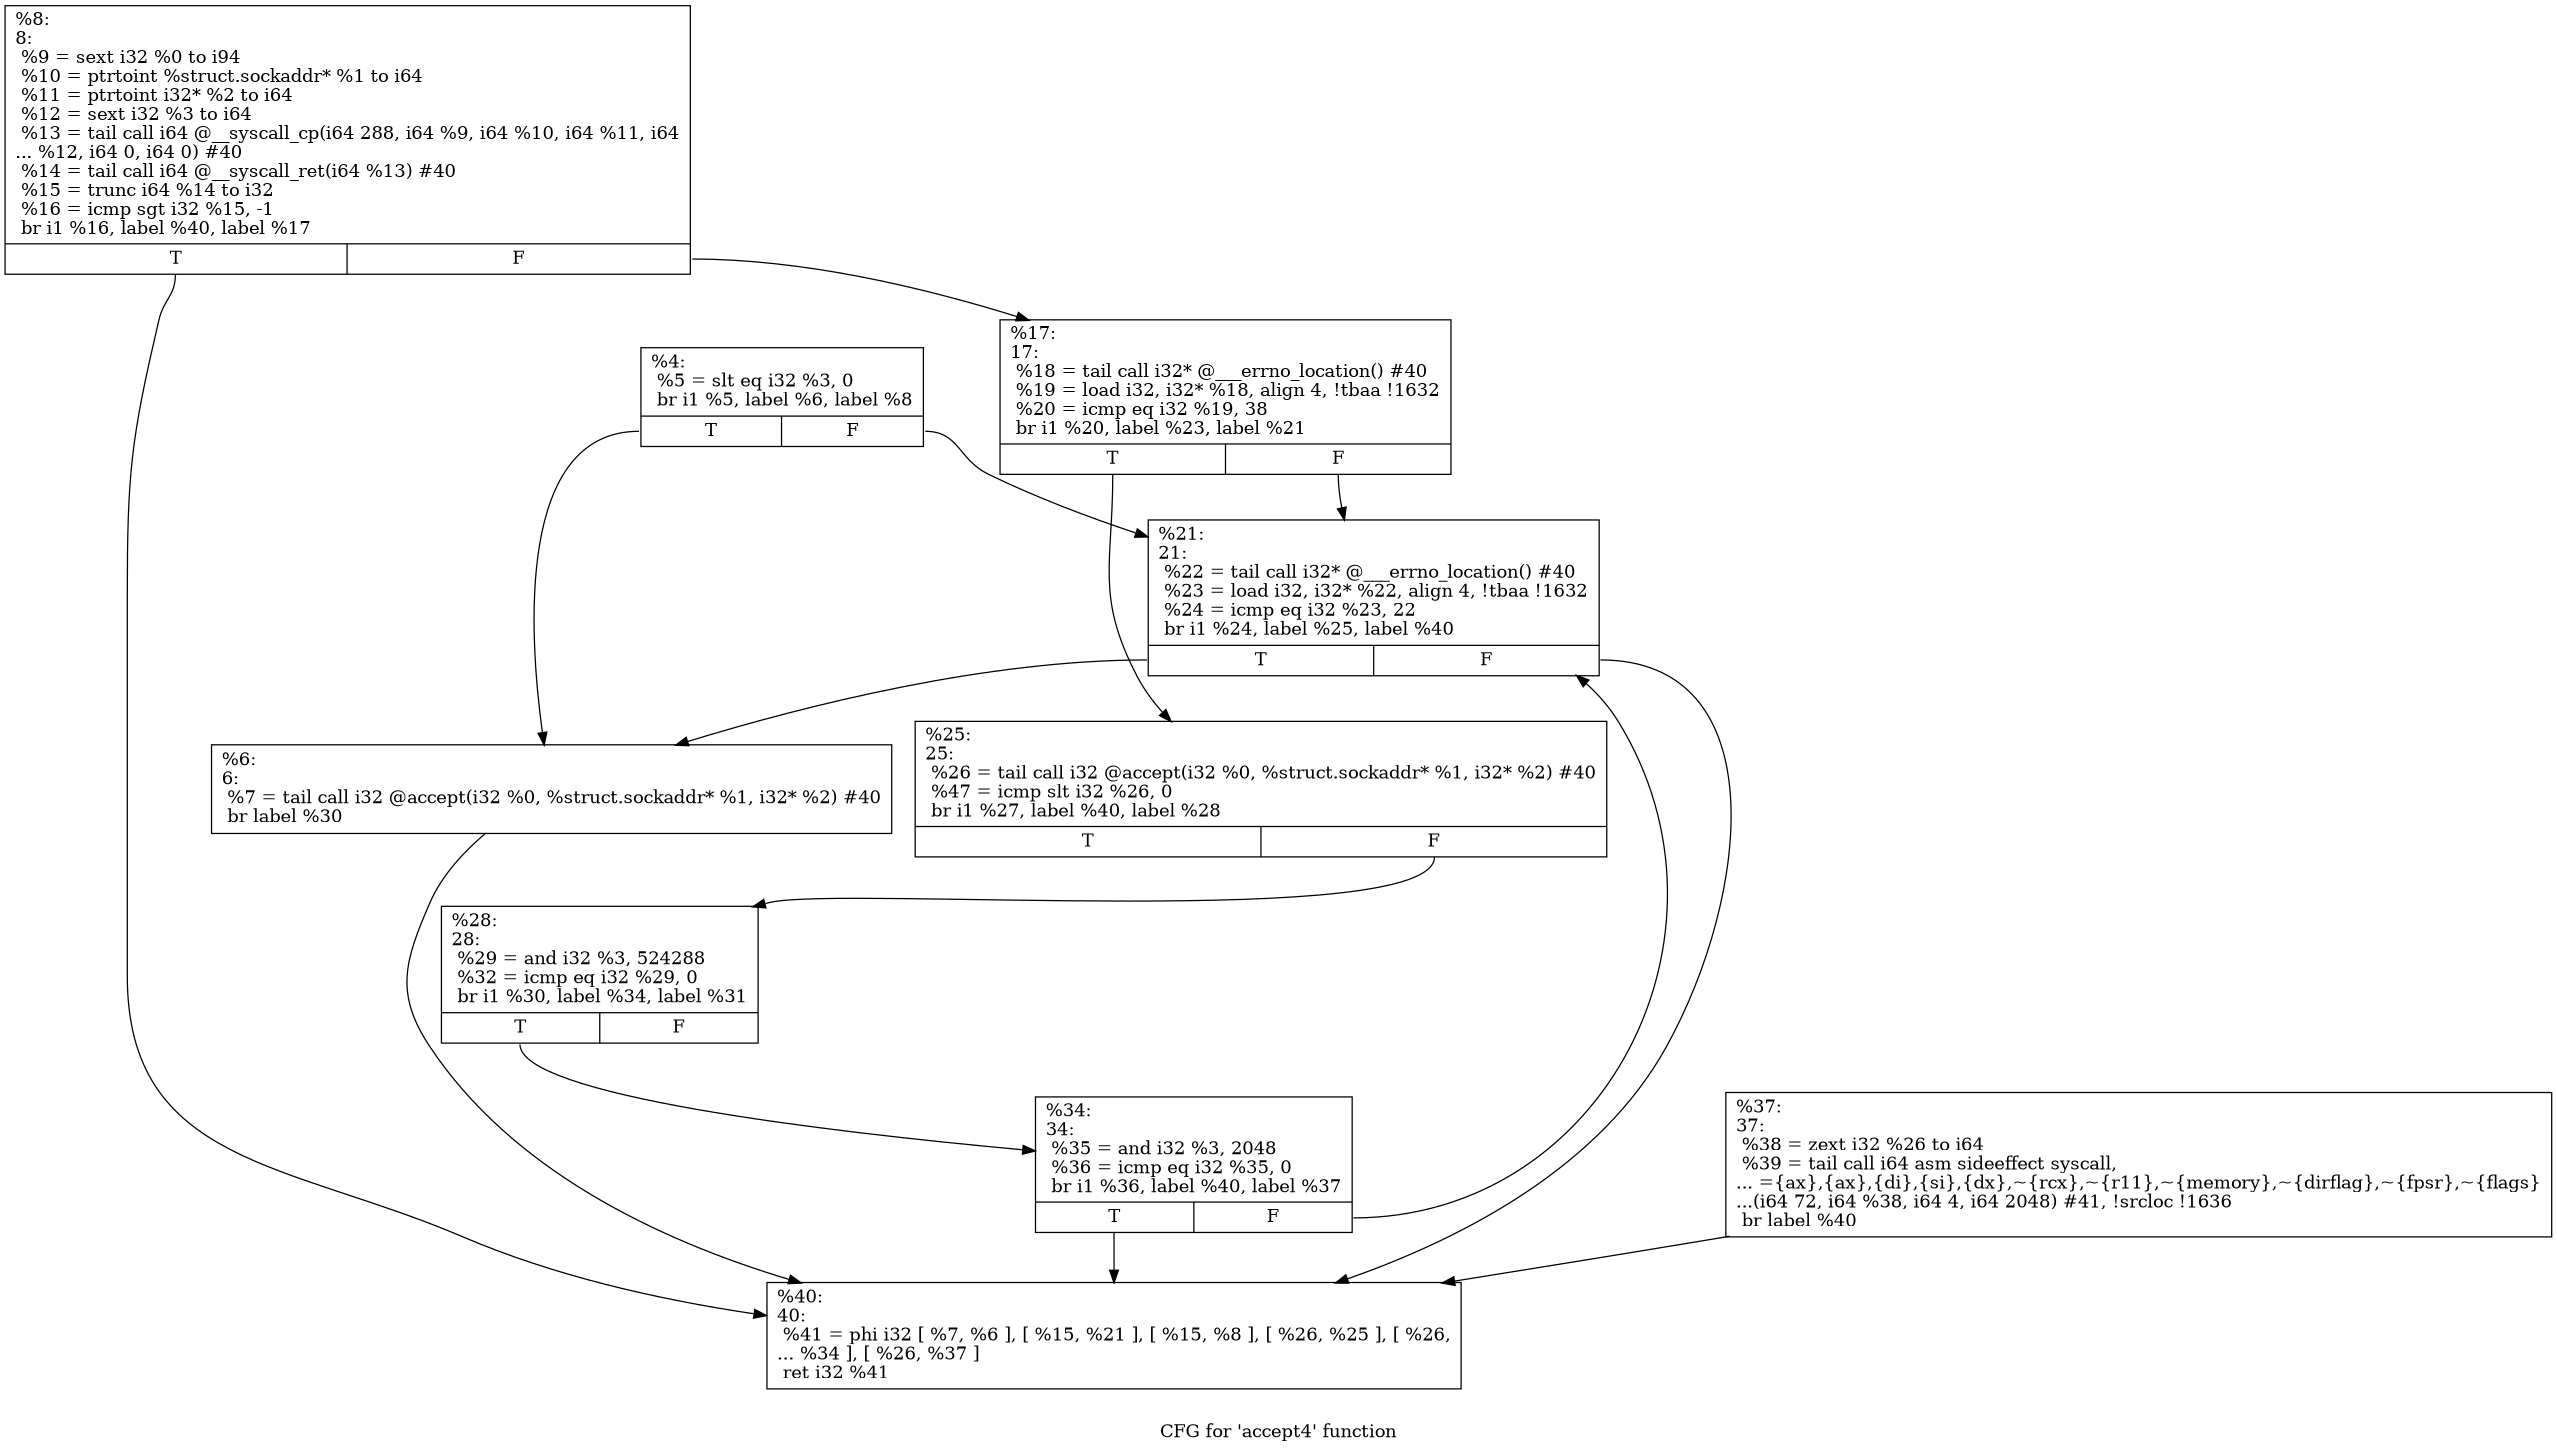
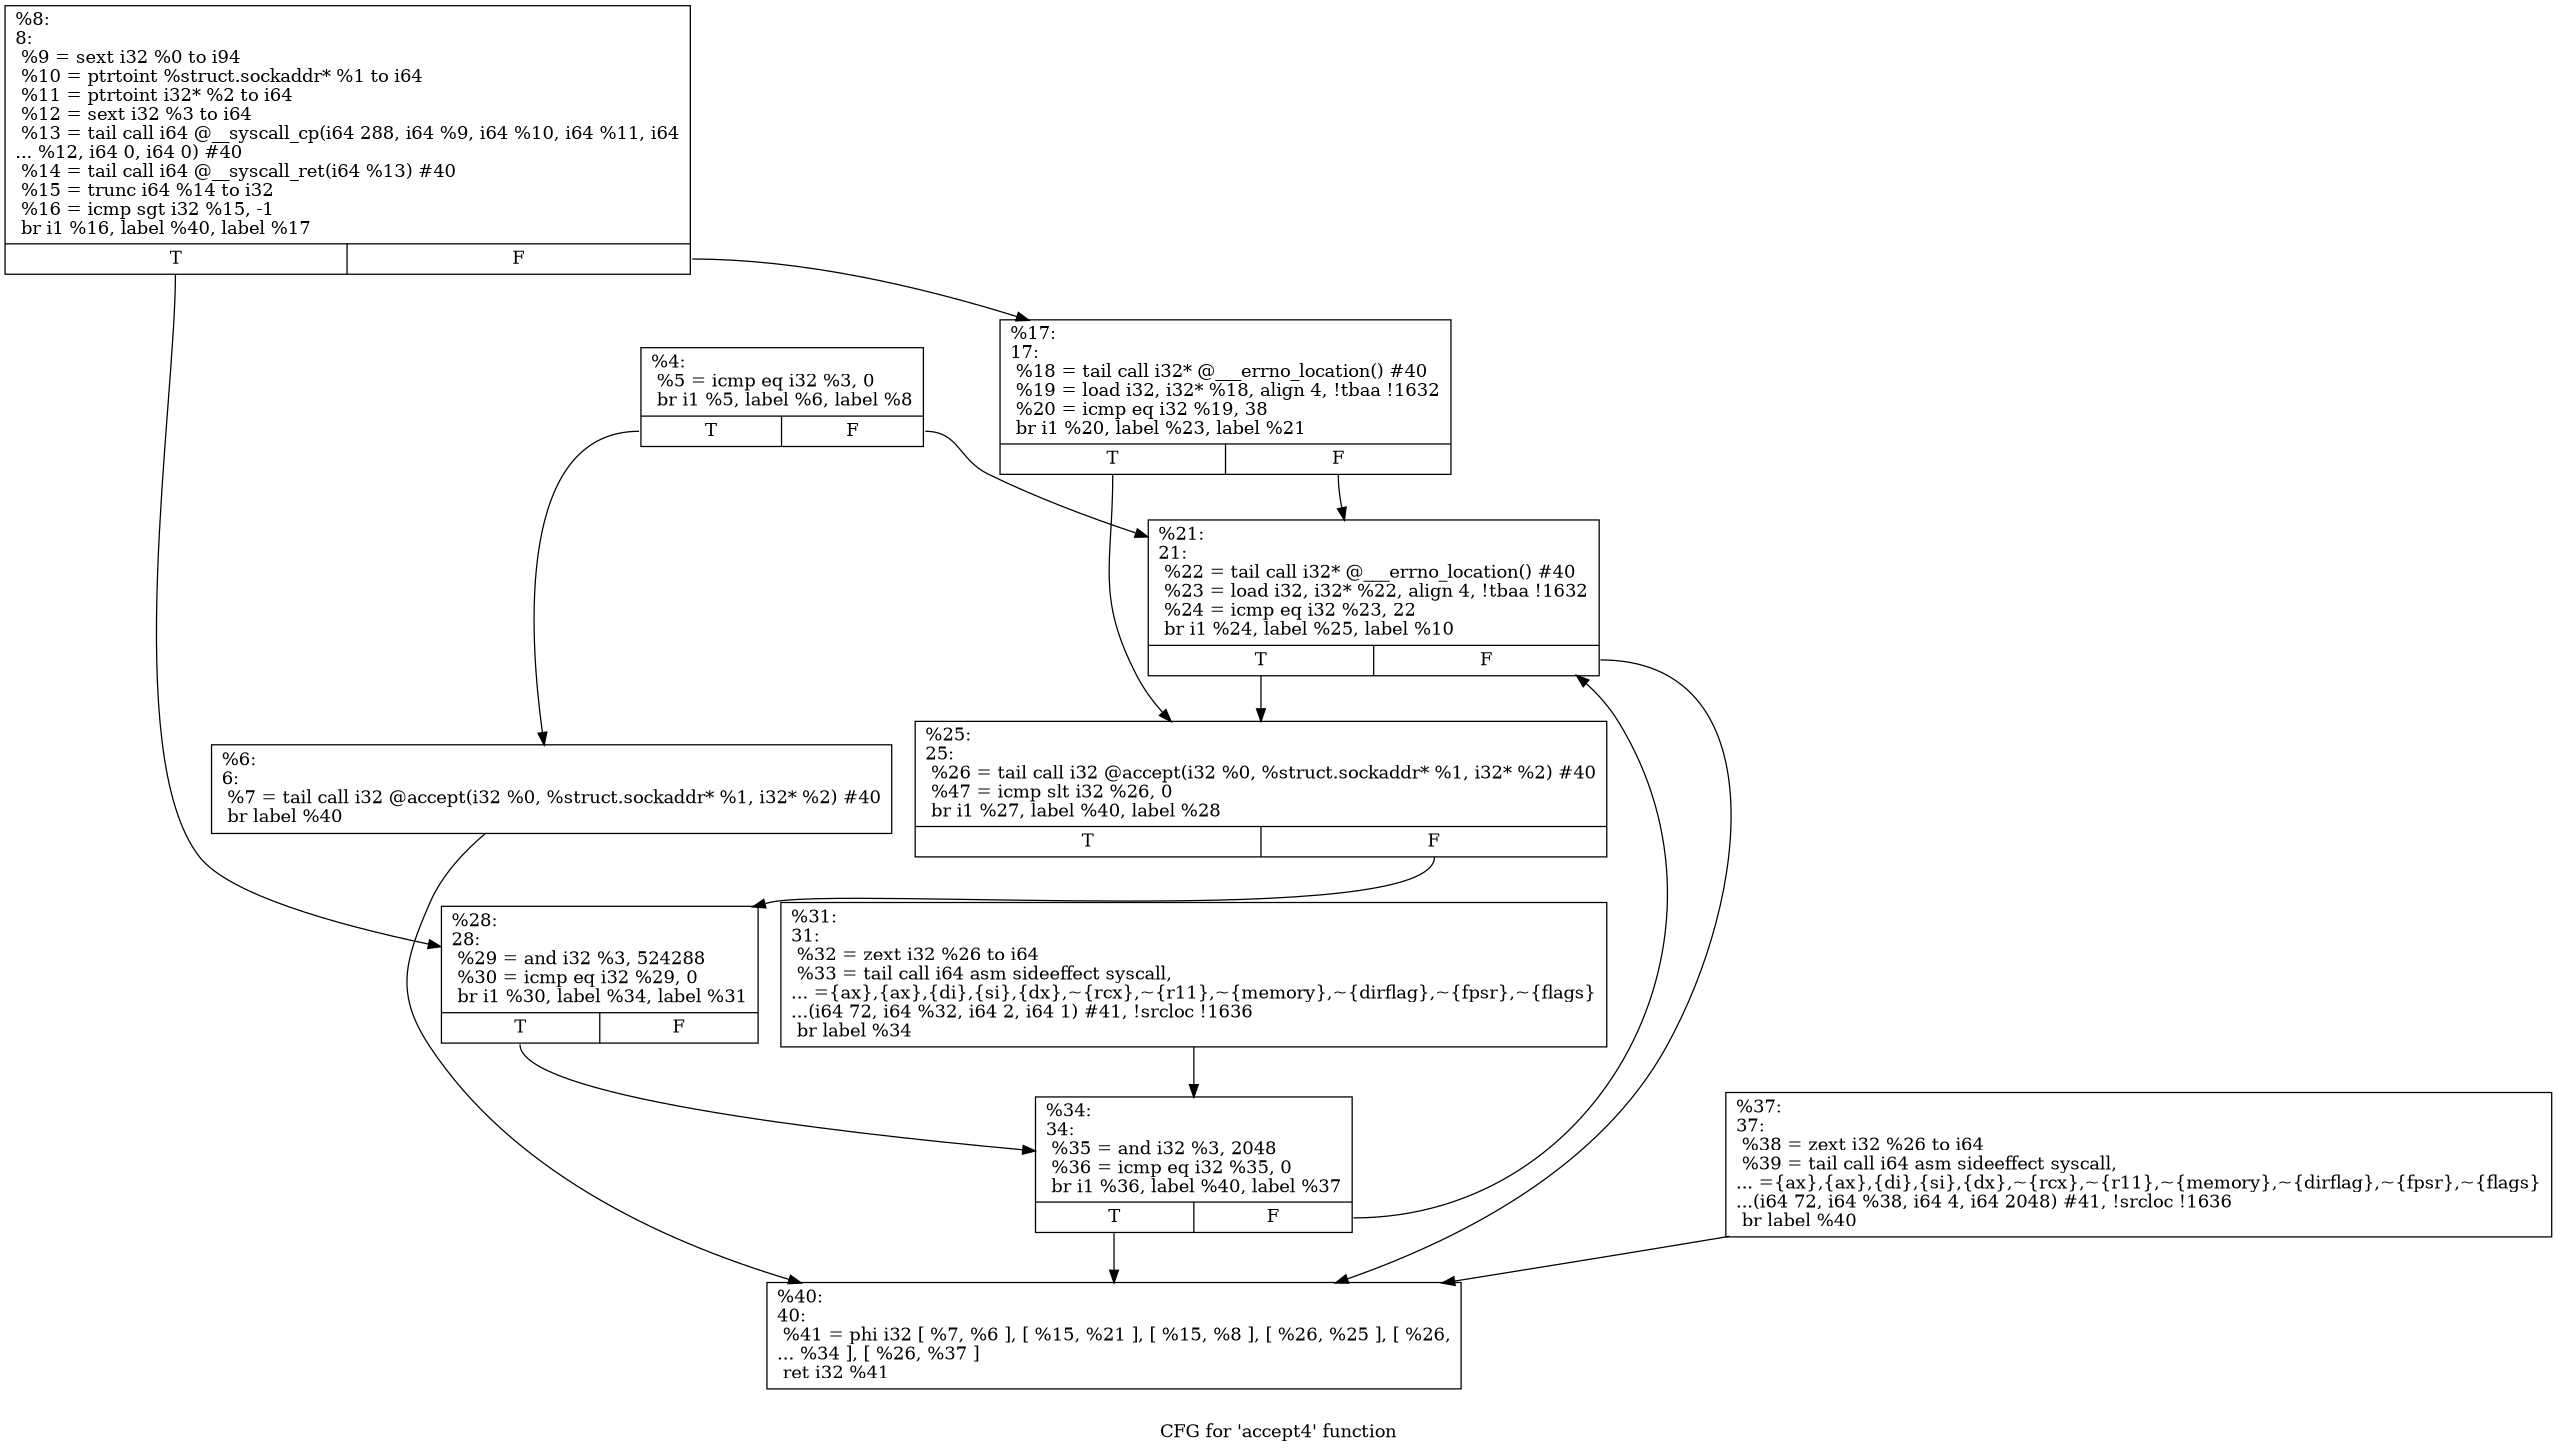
node "%4:": text "%5 = slt eq i32 %3, 0" -> "%5 = icmp eq i32 %3, 0"
node "%21:": text "br i1 %24, label %25, label %40" -> "br i1 %24, label %25, label %10"
edge "%21:" -> "%6:": now "%21:" -> "%25:"
node "%6:": text "br label %30" -> "br label %40"
node "%31:": added
node "%28:": text "%32 = icmp eq i32 %29, 0" -> "%30 = icmp eq i32 %29, 0"
edge "%8:" -> "%40:": now "%8:" -> "%28:"
